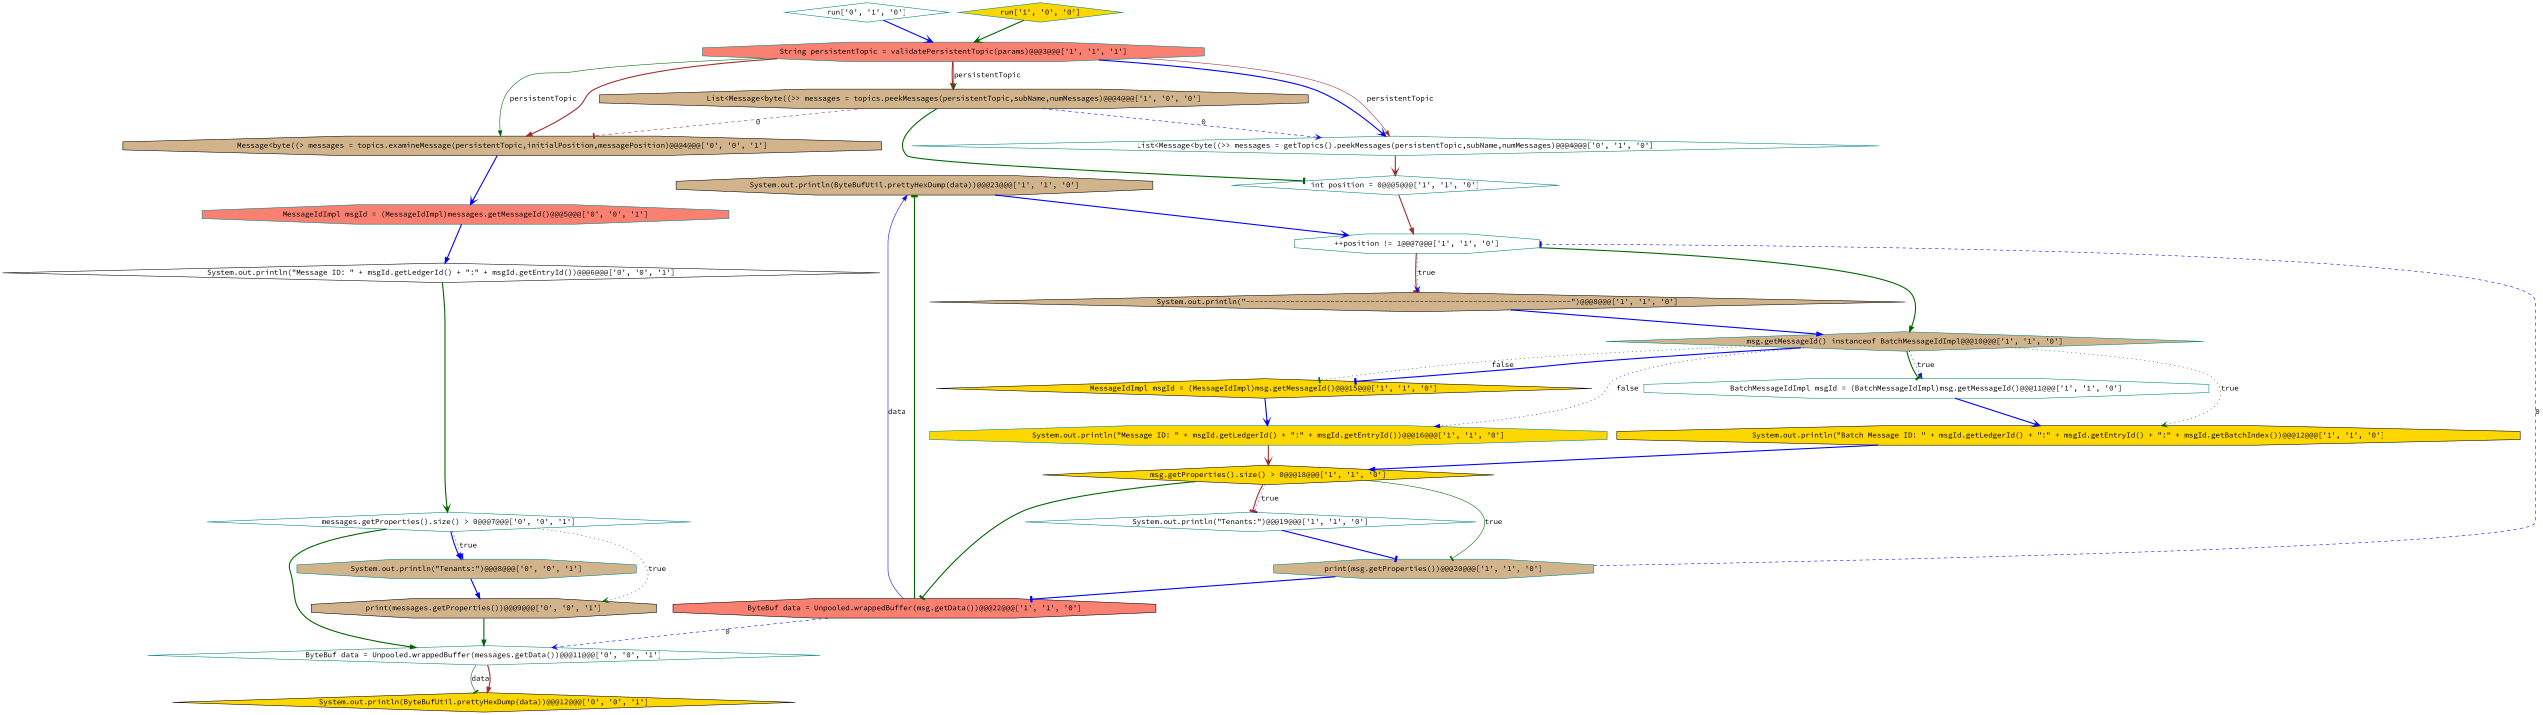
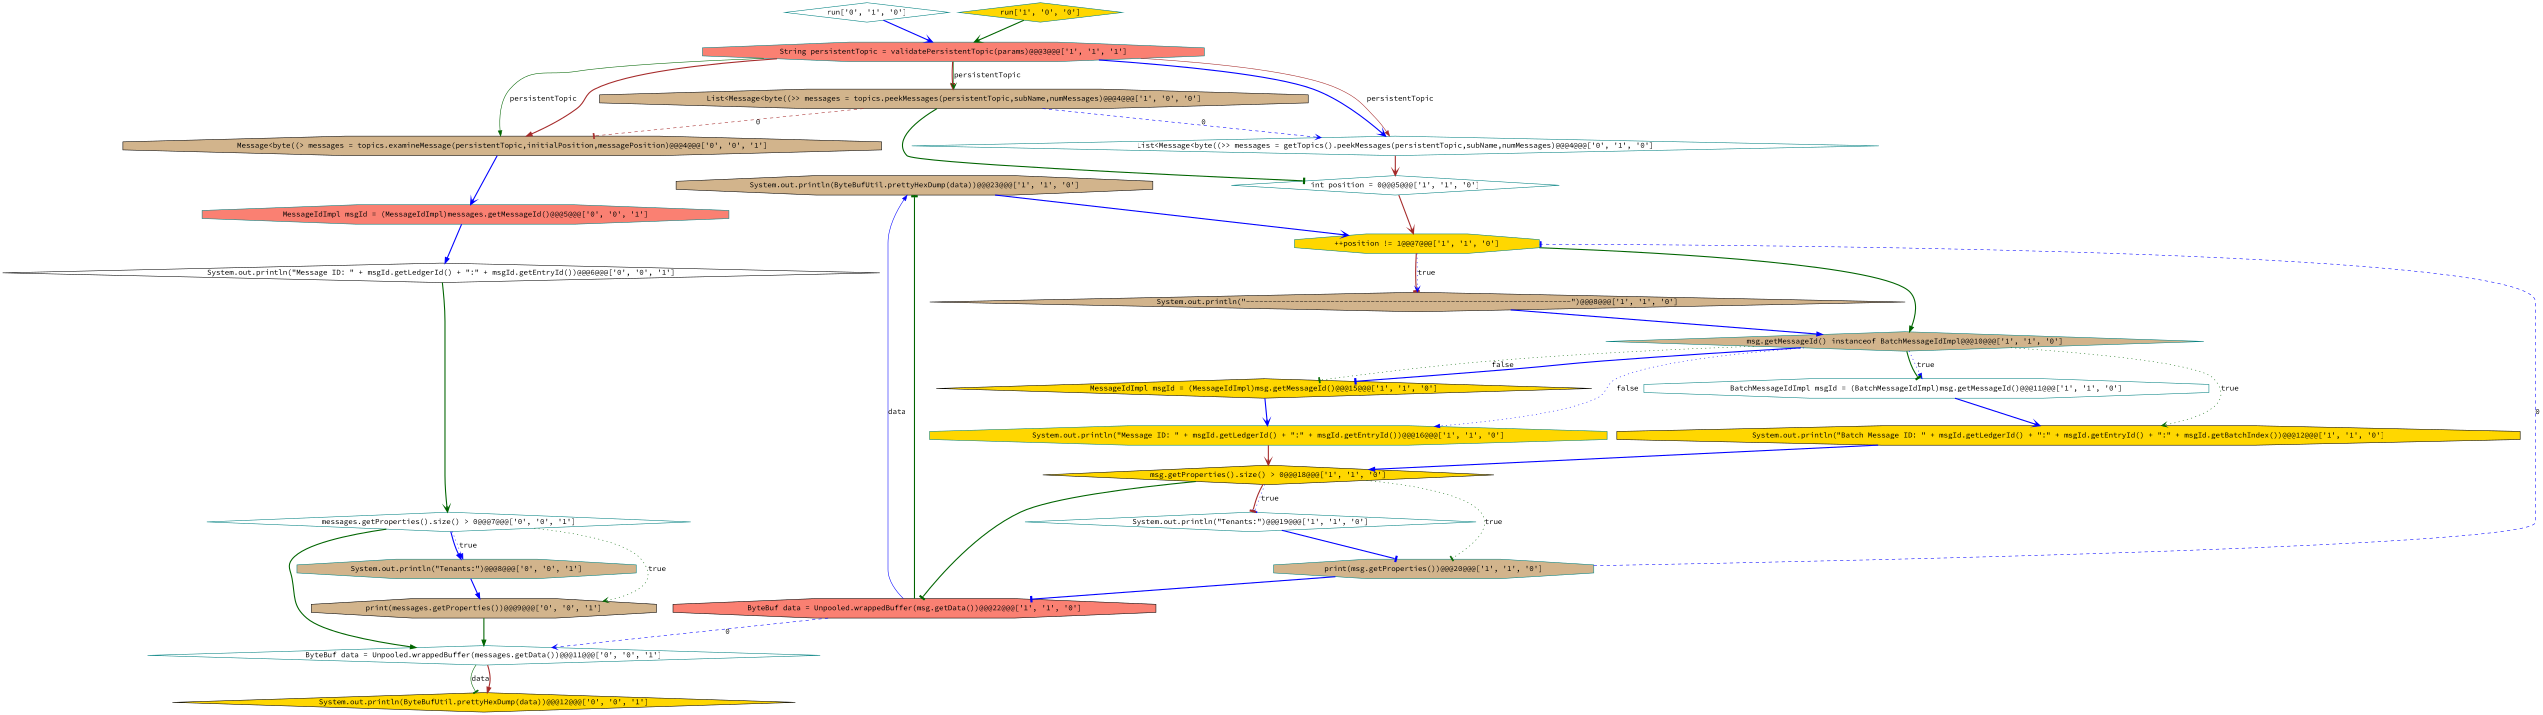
edge "int position = 0@@@5@@@['1', '1', '0']" -> "++position != 1@@@7@@@['1', '1', '0']": arrowhead normal -> vee
node "++position != 1@@@7@@@['1', '1', '0']": fillcolor white -> gold
edge "msg.getProperties().size() > 0@@@18@@@['1', '1', '0']" -> "print(msg.getProperties())@@@20@@@['1', '1', '0']": style solid -> dotted
